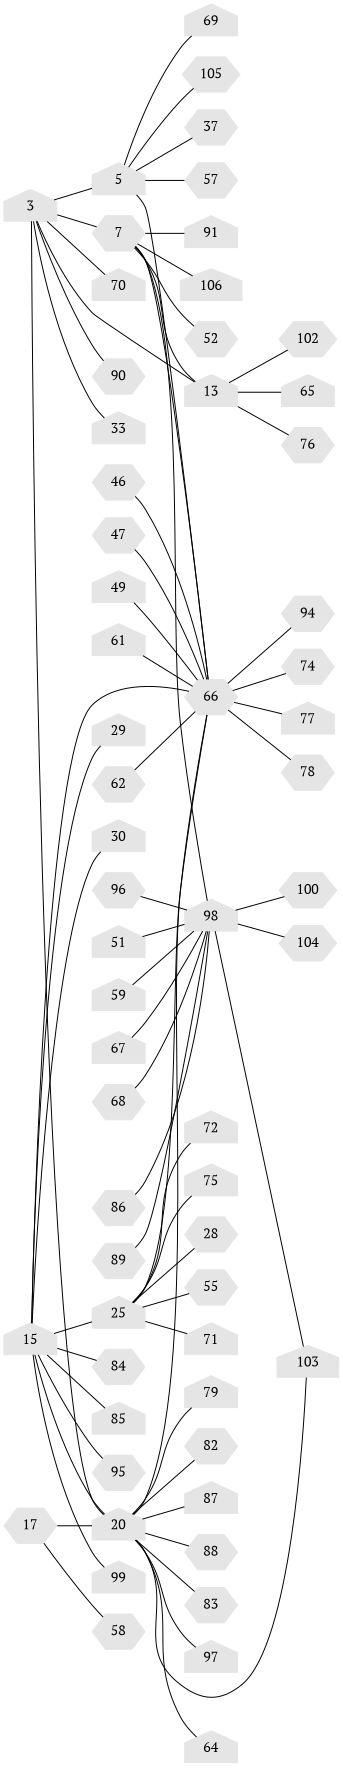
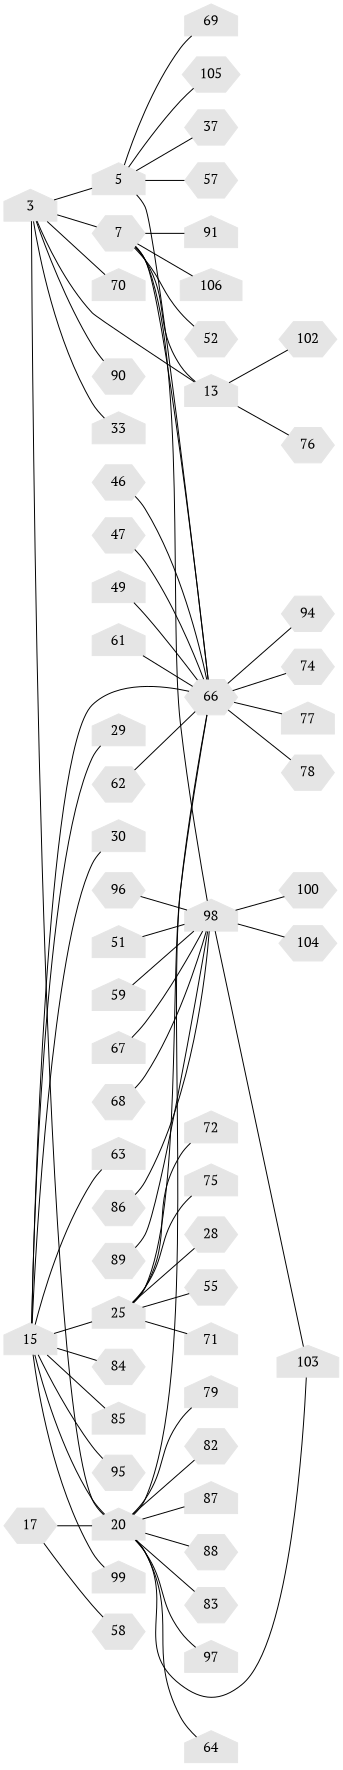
node "65": removed
node "63": added
